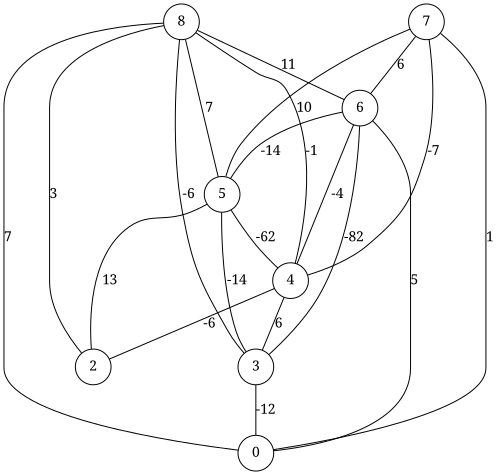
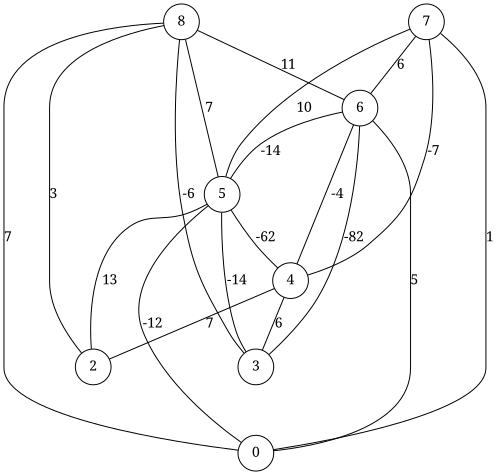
edge "8" -- "4": removed, label "-1"
edge "4" -- "2": label "-6" -> "7"
edge "3" -- "0": now "5" -- "0"
